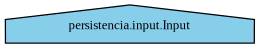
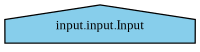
node "persistencia.input.Input": label "persistencia.input.Input" -> "input.input.Input"
